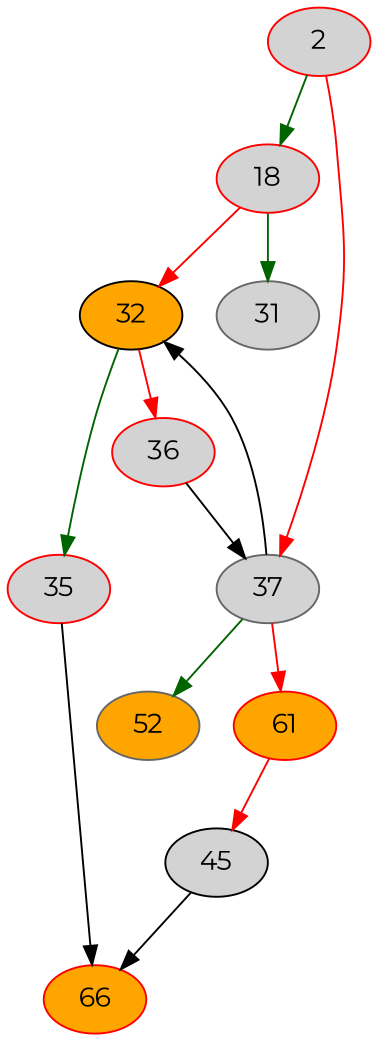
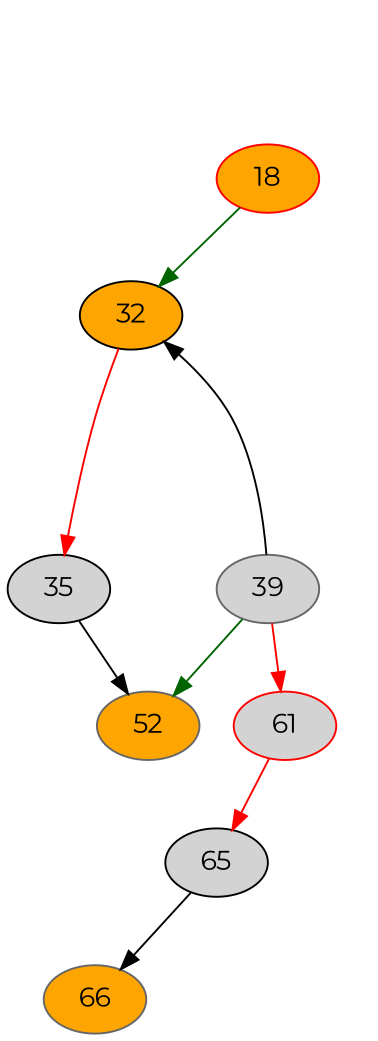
node "2": removed
node "18": fillcolor lightgrey -> orange
edge "18" -> "32": color red -> darkgreen
node "31": removed
edge "32" -> "35": color darkgreen -> red
node "36": removed
node "35": color red -> black
node "37": label "37" -> "39"
node "61": fillcolor orange -> lightgrey
edge "35" -> "66": now "35" -> "52"
node "45": label "45" -> "65"
node "66": color red -> gray40
